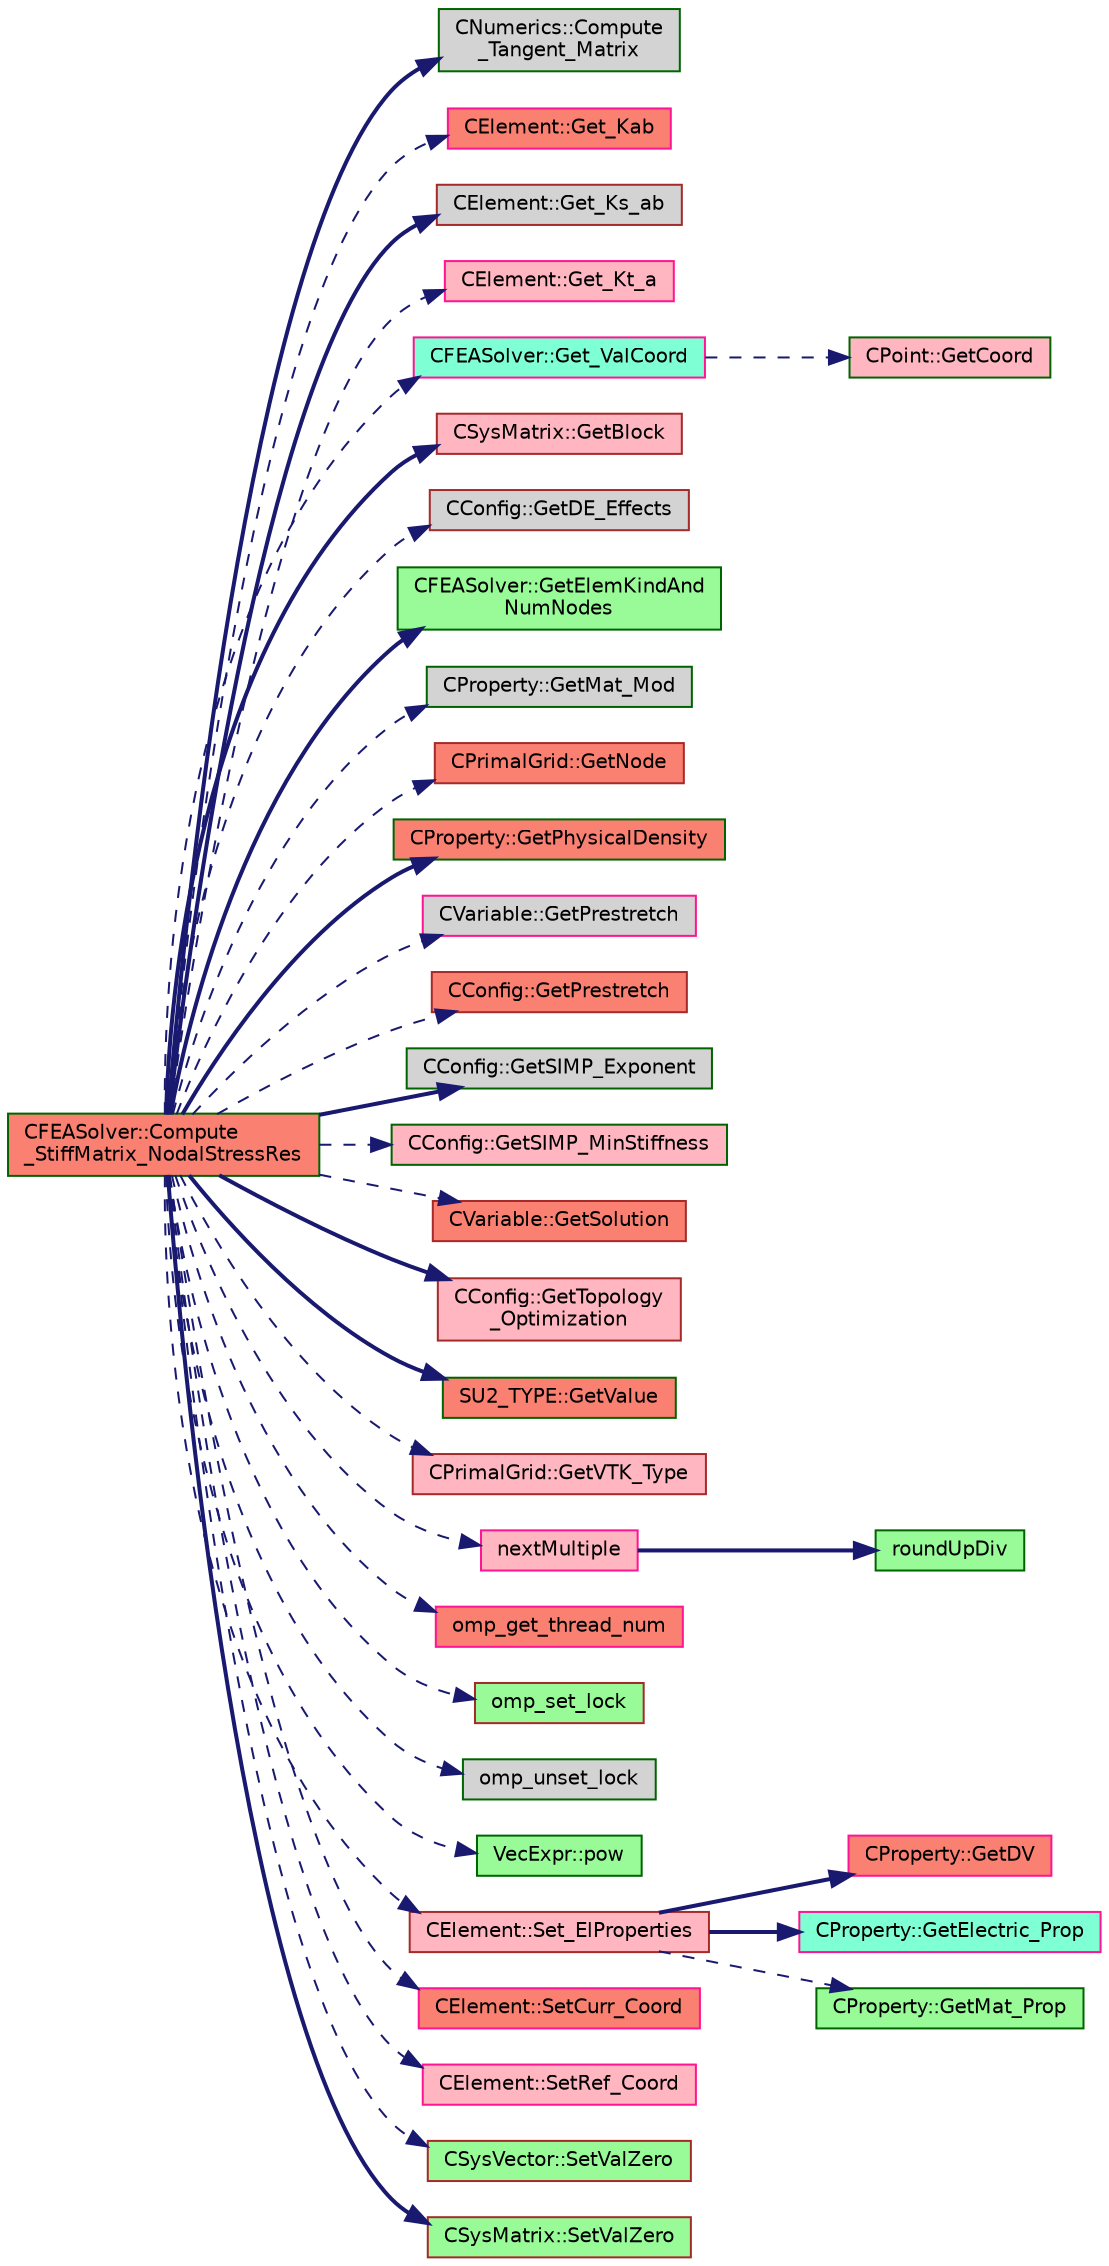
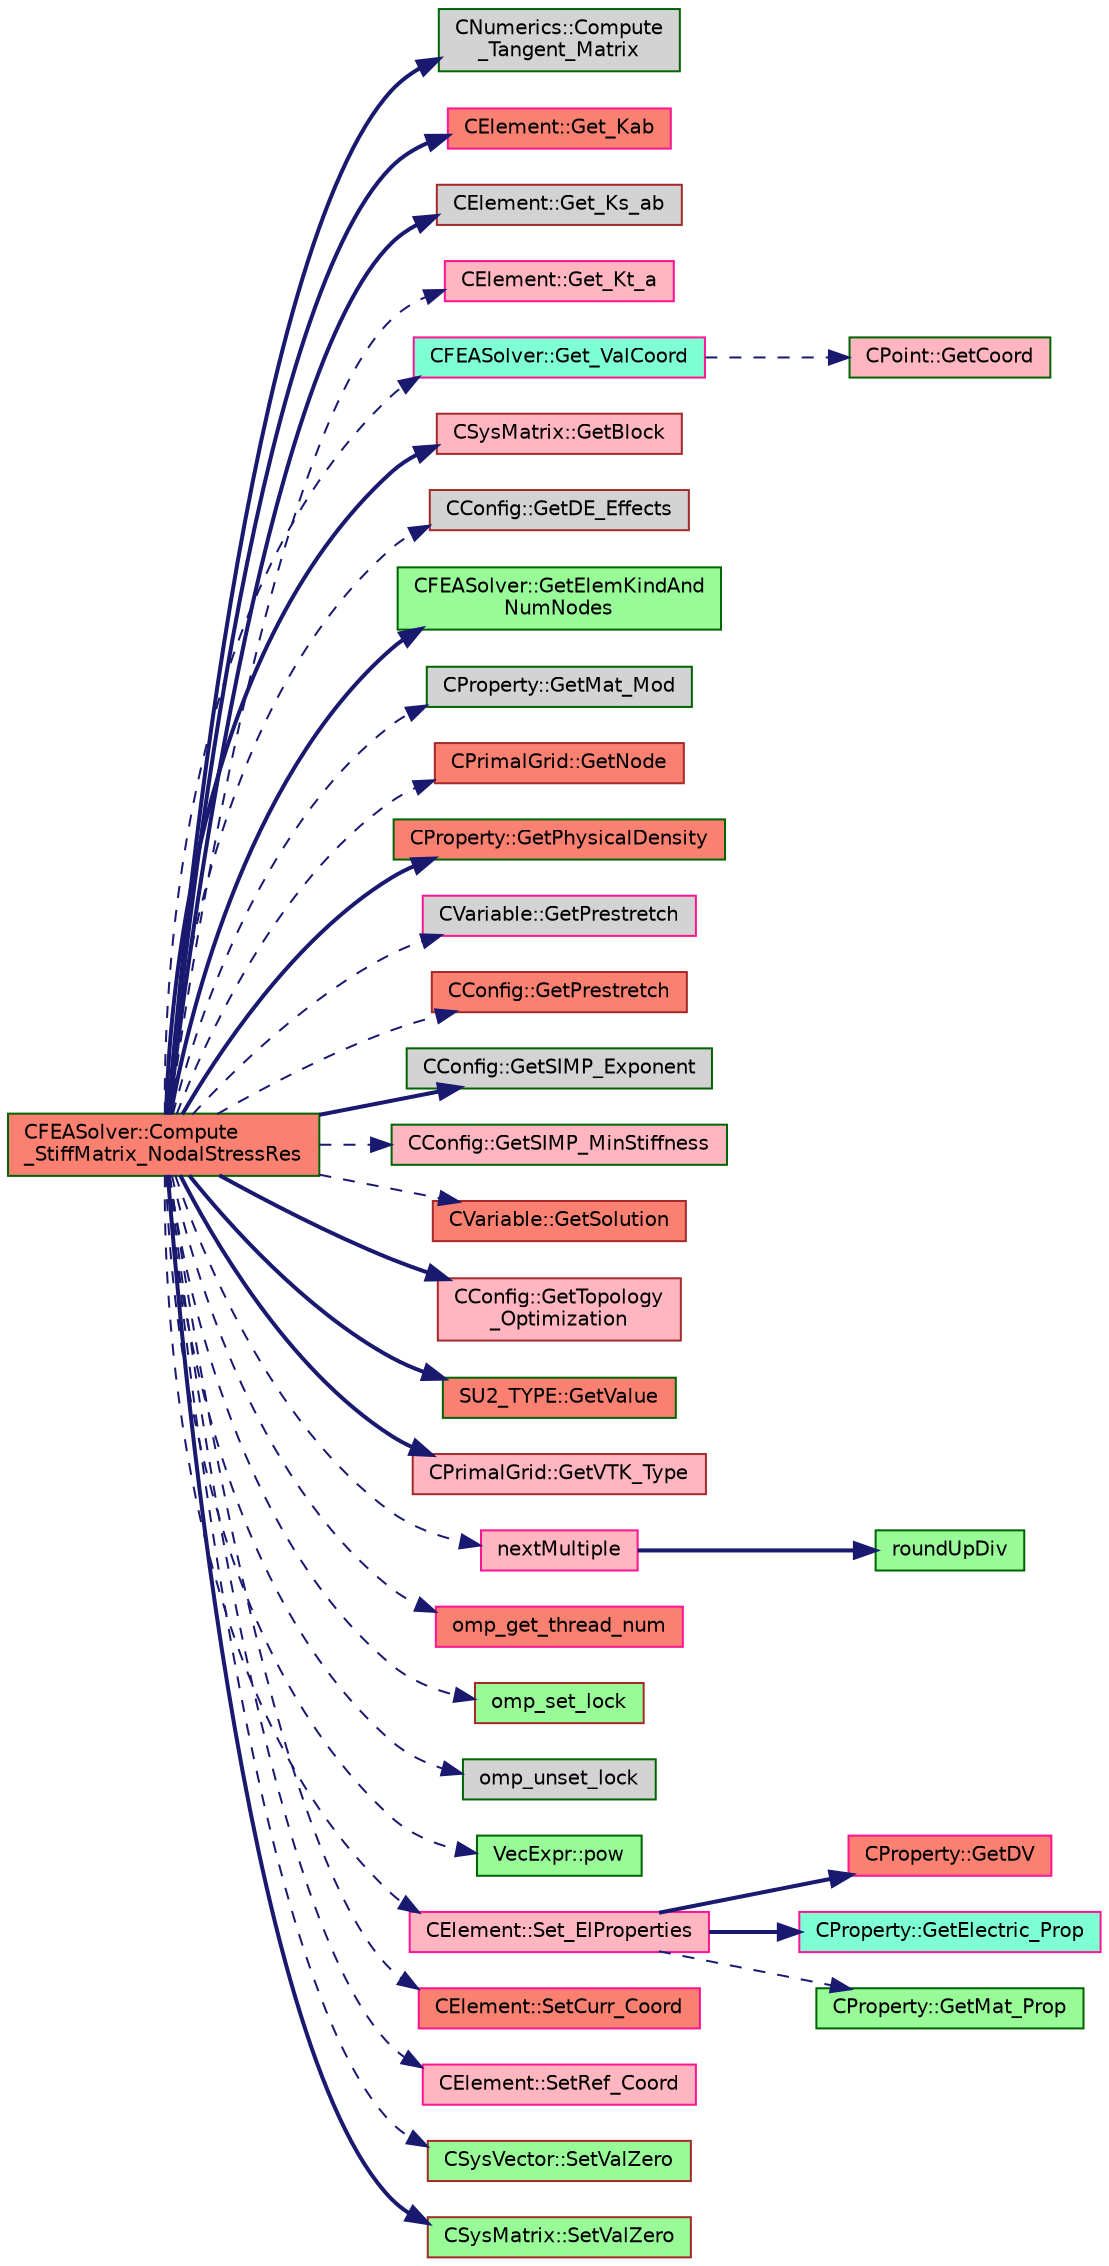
edge "CFEASolver::Compute _StiffMatrix_NodalStressRes" -> "CElement::Get_Kab": style dashed -> bold
edge "CFEASolver::Compute _StiffMatrix_NodalStressRes" -> "CPrimalGrid::GetVTK_Type": style dashed -> bold
node "CElement::Set_ElProperties": color brown -> deeppink
